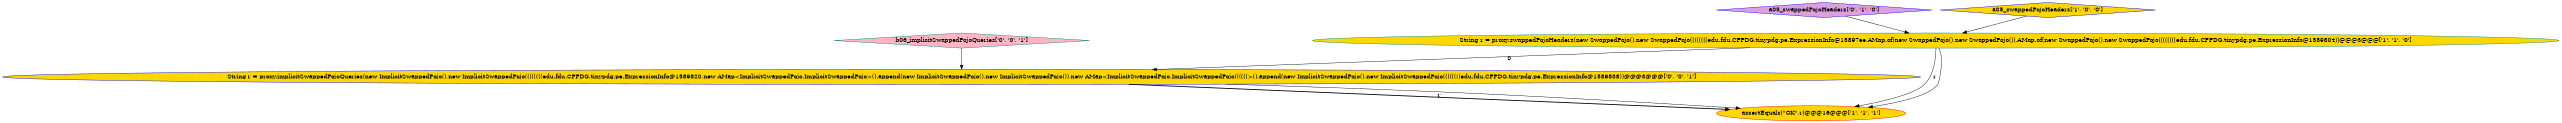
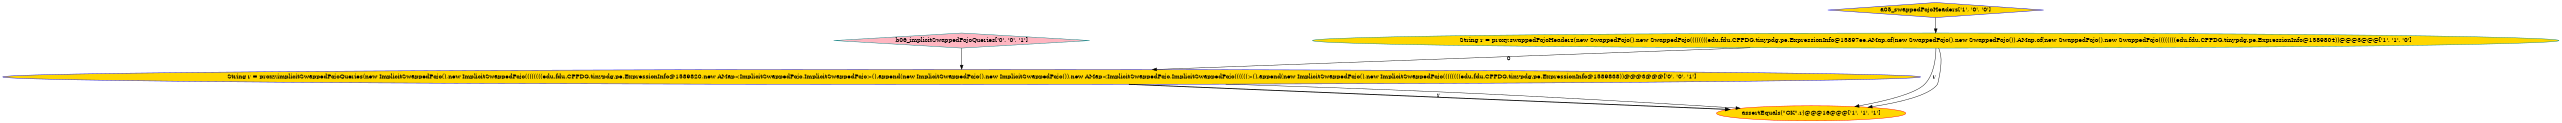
node "a05_swappedPojoHeaders['0', '1', '0']": removed
